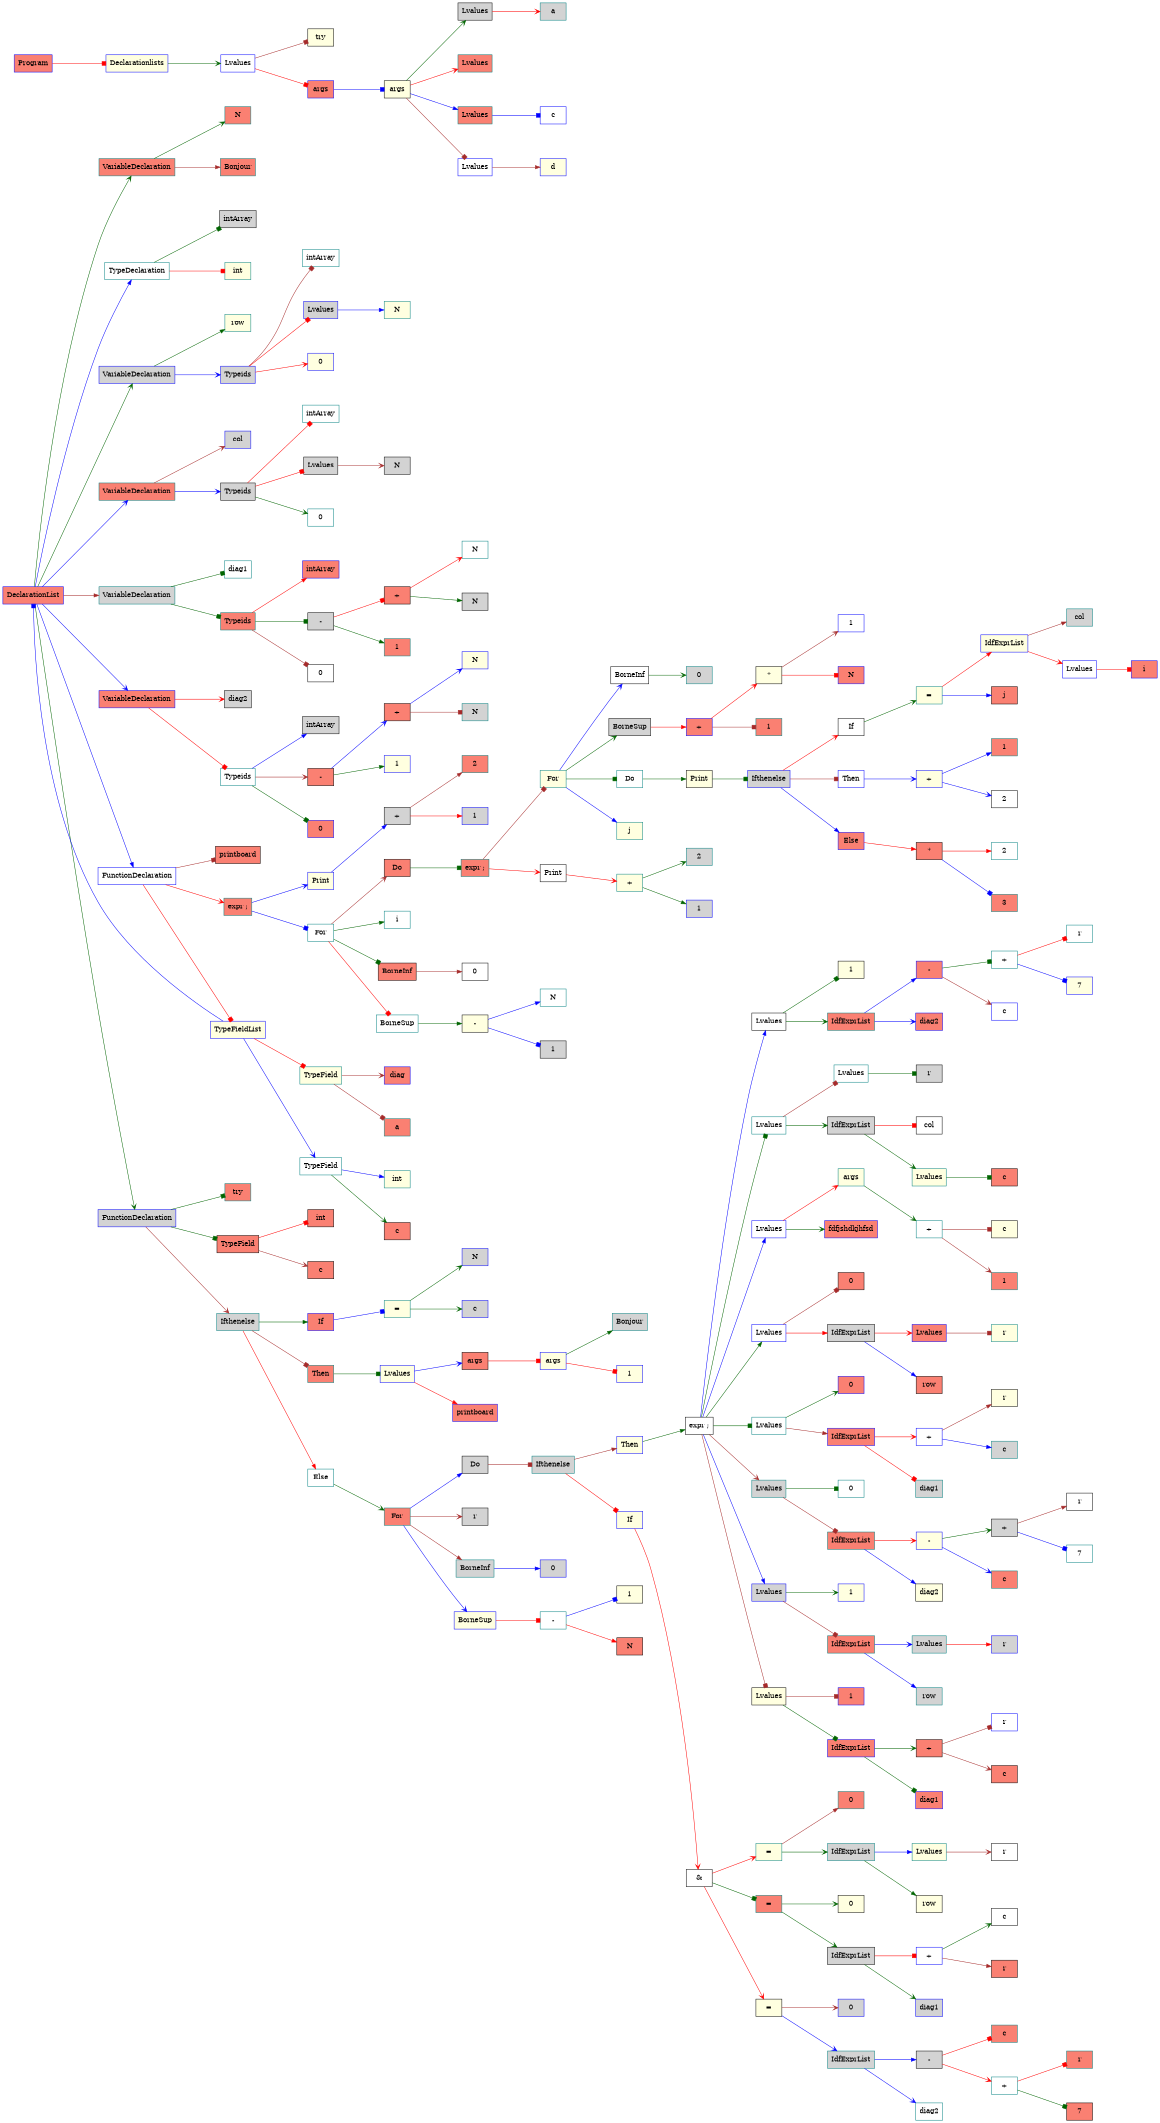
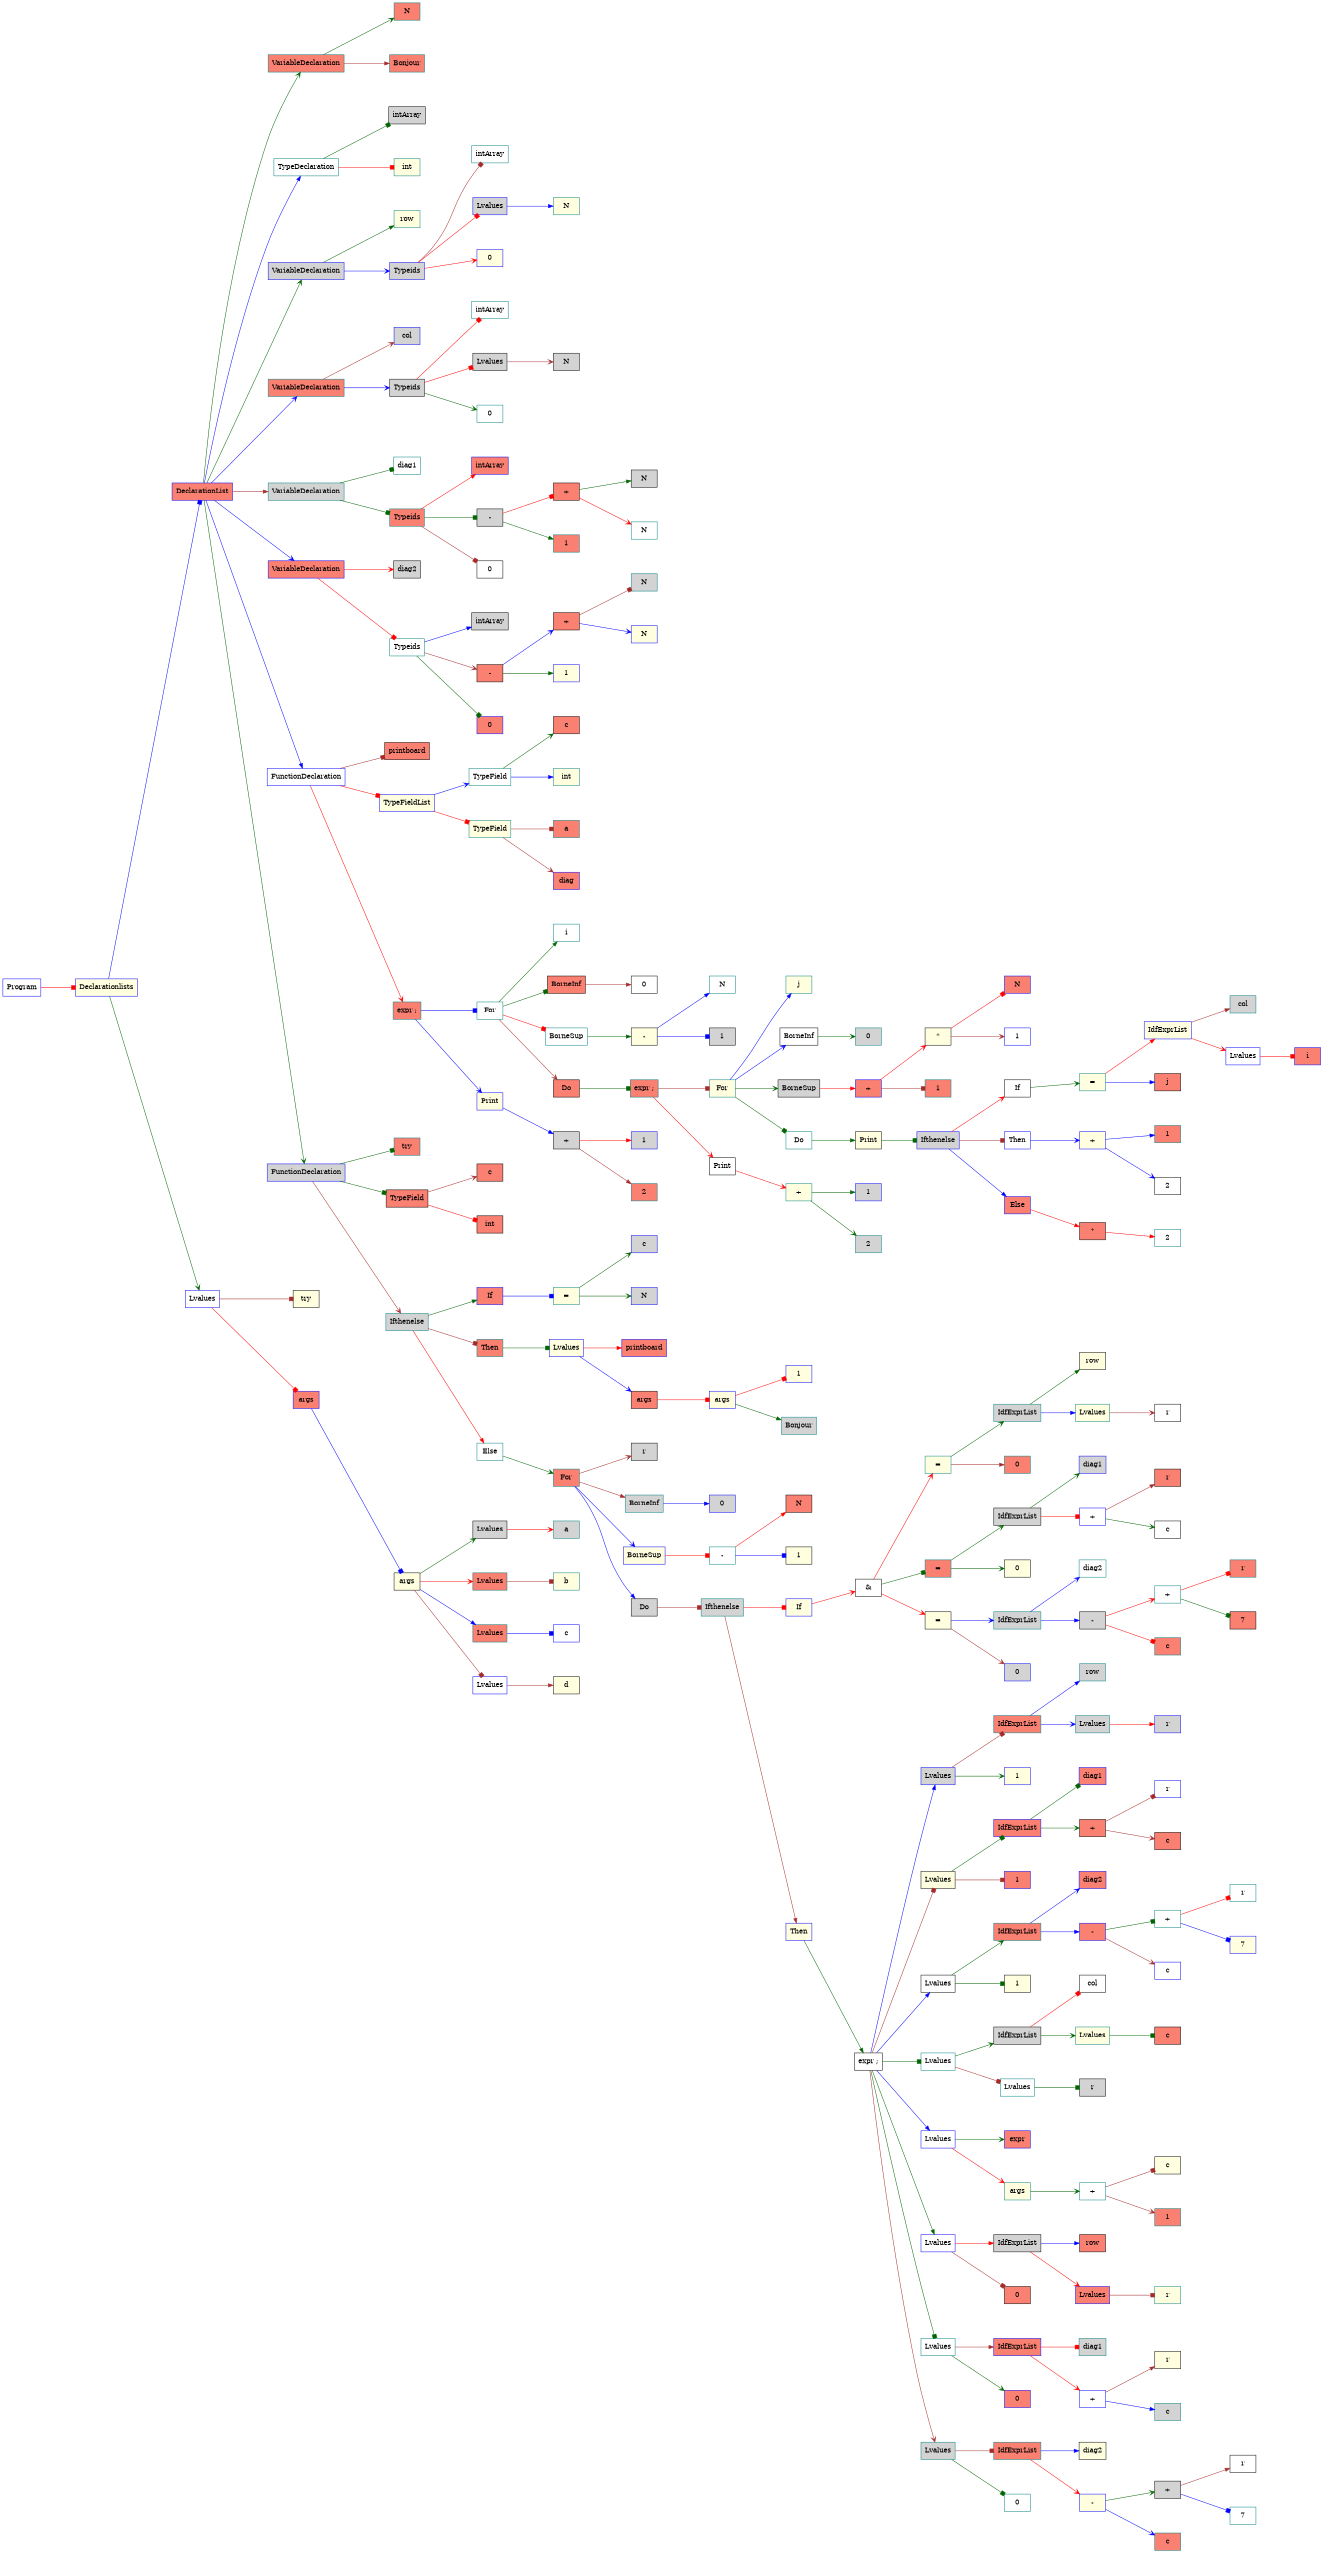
node "Program": fillcolor salmon -> white
node "d": color blue -> black
edge "TypeFieldList" -> "DeclarationList": now "Declarationlists" -> "DeclarationList"
node "3": removed
node "fdfjshdkjhfsd": label "fdfjshdkjhfsd" -> "expr"
node "b": added
